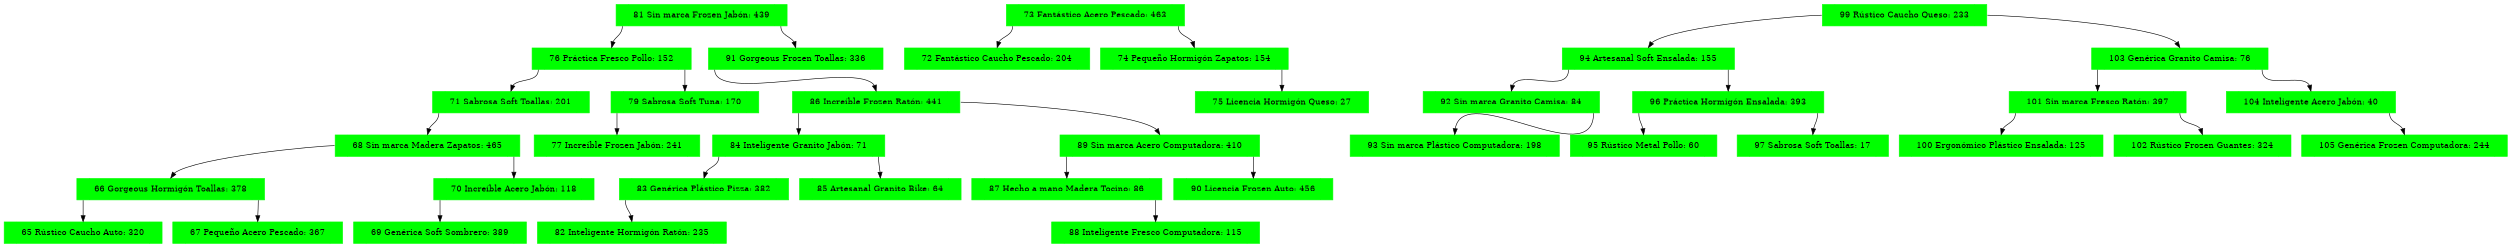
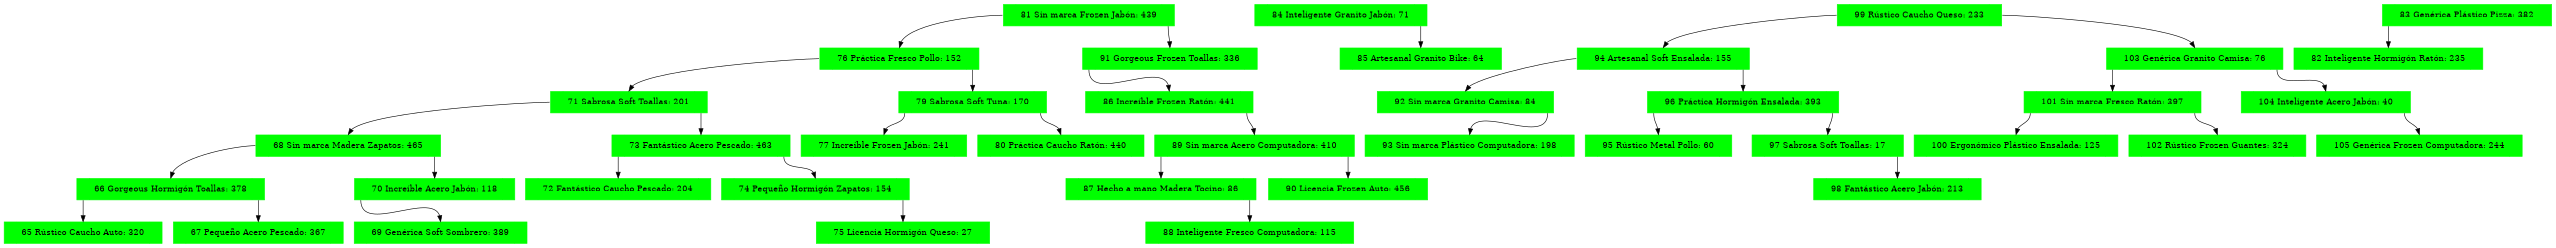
edge "71 Sabrosa Soft Toallas: 201" -> "73 Fantástico Acero Pescado: 463": added
edge "86 Increíble Frozen Ratón: 441" -> "84 Inteligente Granito Jabón: 71": removed
node "80 Práctica Caucho Ratón: 440": added
edge "84 Inteligente Granito Jabón: 71" -> "83 Genérica Plástico Pizza: 382": removed
node "98 Fantástico Acero Jabón: 213": added
